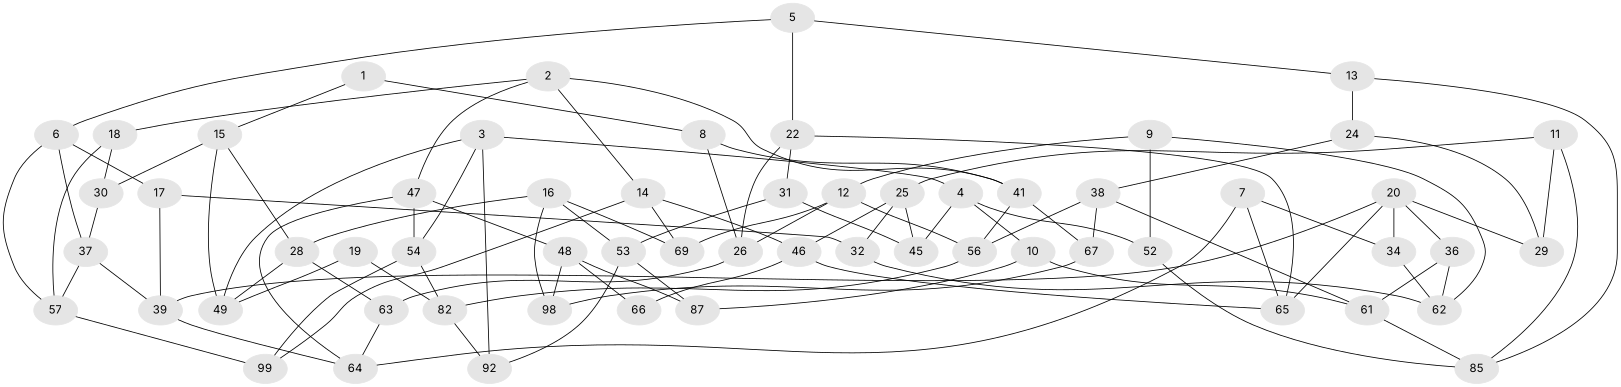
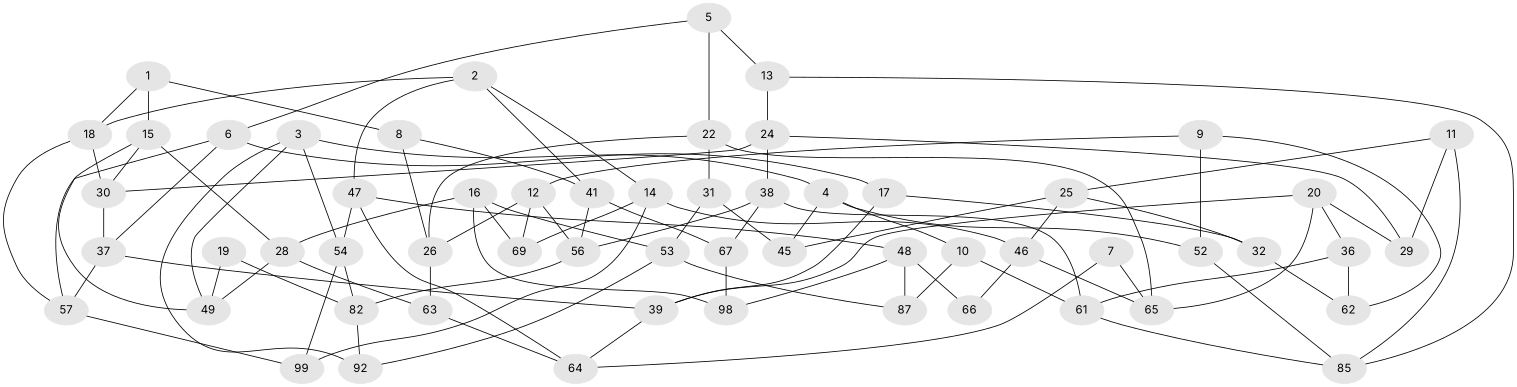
edge "1" -- "18": added
edge "24" -- "30": added
node "34": removed
